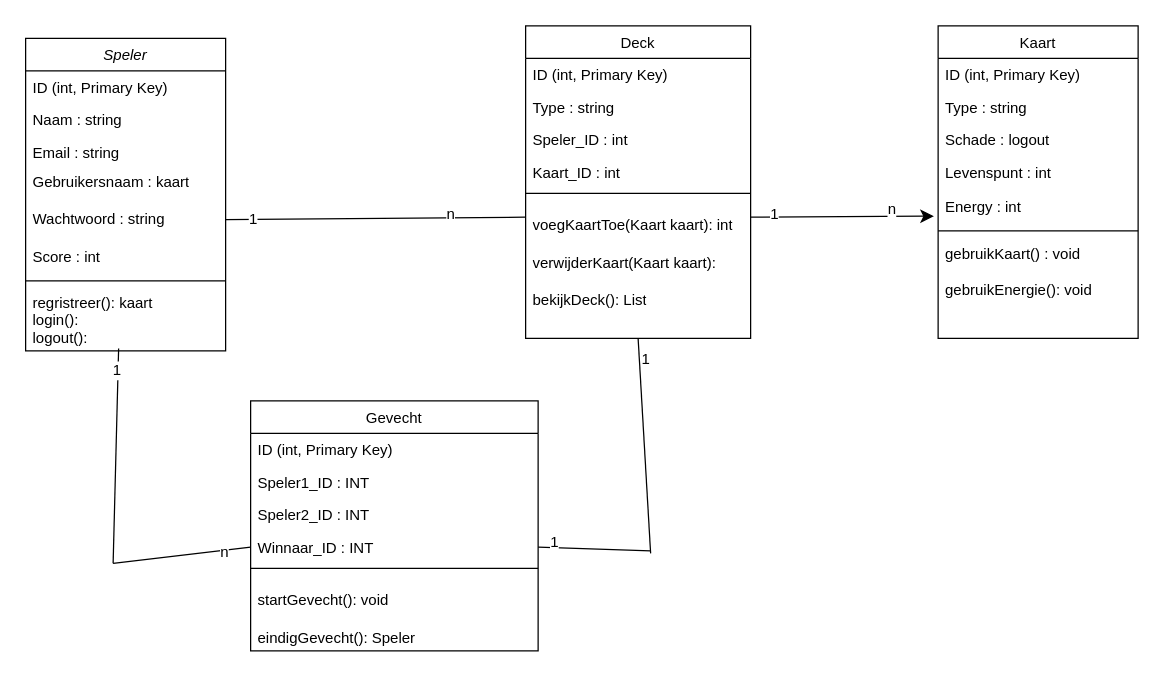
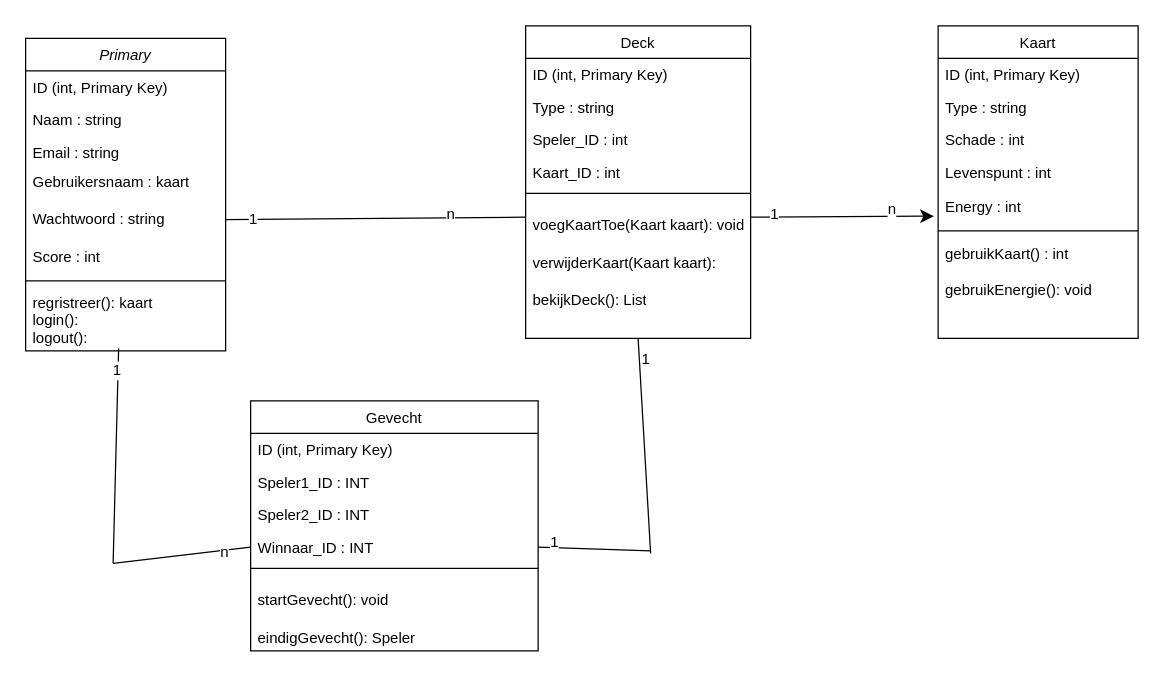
node "Speler": label "Speler" -> "Primary"
node "Schade : logout": label "Schade : logout" -> "Schade : int"
node "voegKaartToe(Kaart kaart): int": label "voegKaartToe(Kaart kaart): int" -> "voegKaartToe(Kaart kaart): void"
node "gebruikKaart() : void": label "gebruikKaart() : void" -> "gebruikKaart() : int"
